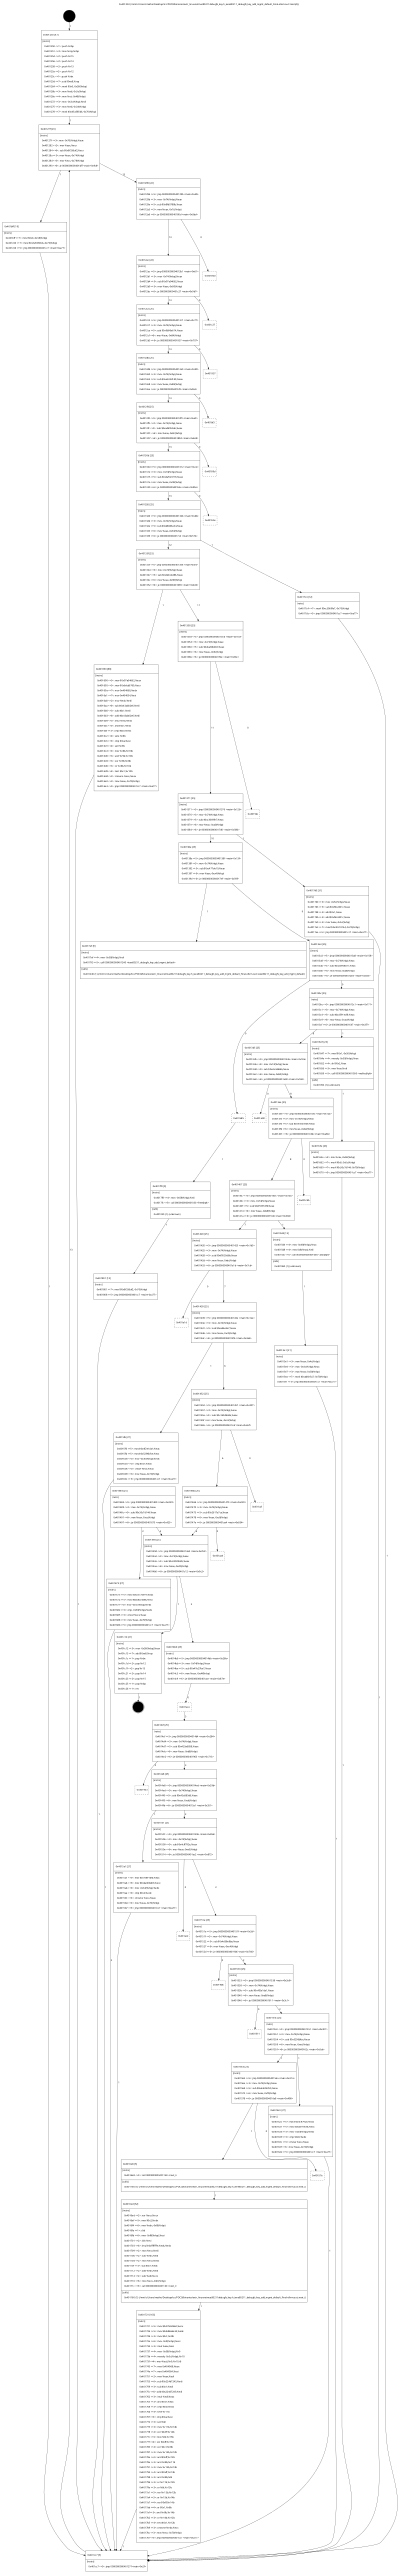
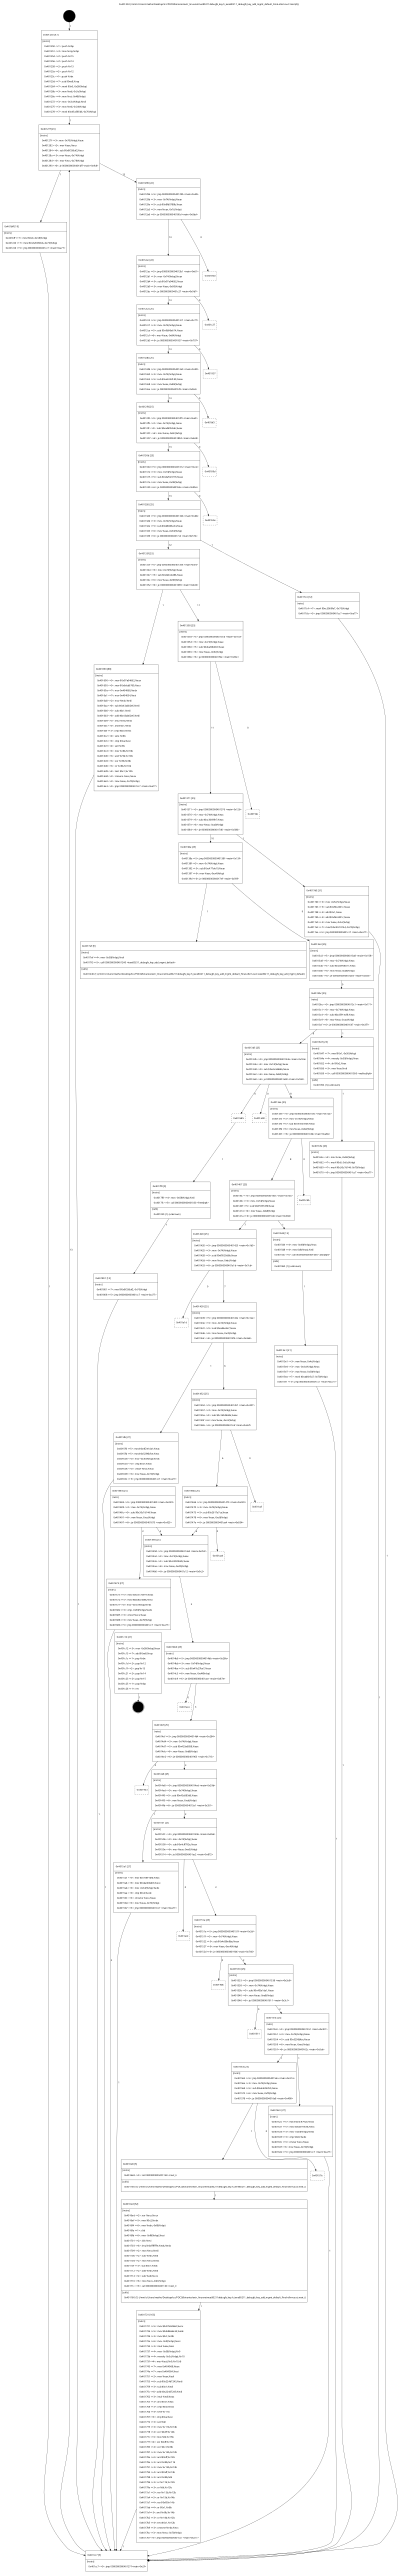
edge "0x4013a3 [25]" -> "0x401a85": now "0x4013d5 [25]" -> "0x401a85"
edge "0x40149d [25]" -> "0x401c12 [21]": removed, label "1"
edge "0x401ace" -> "0x4014cf [25]": now "0x4014b6 [25]" -> "0x4014cf [25]"
